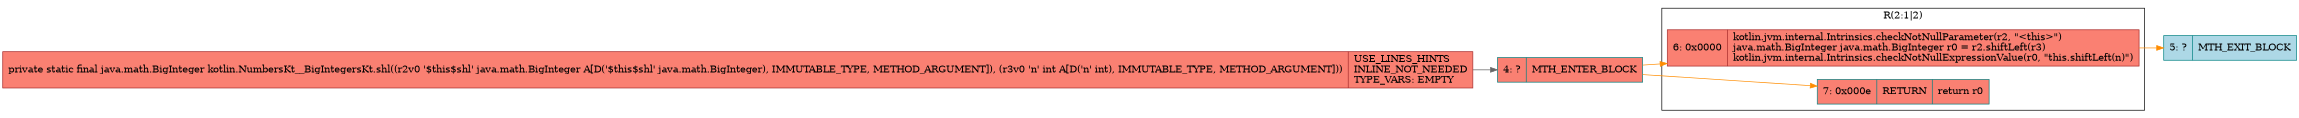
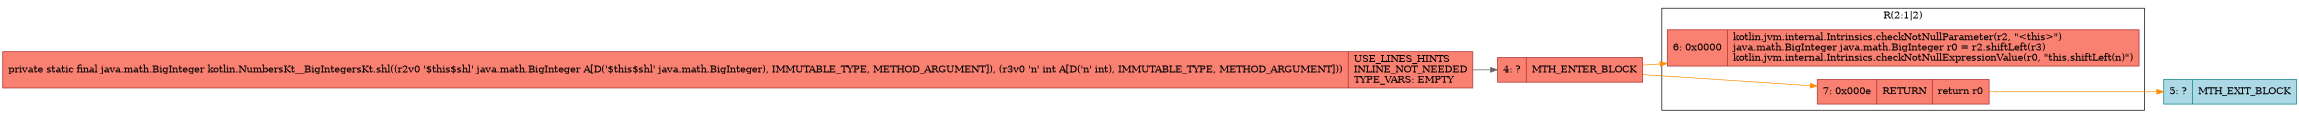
edge "6: 0x0000" -> "5: ?": now "7: 0x000e" -> "5: ?"
node "4: ?": color teal -> brown
node "7: 0x000e": color teal -> brown
